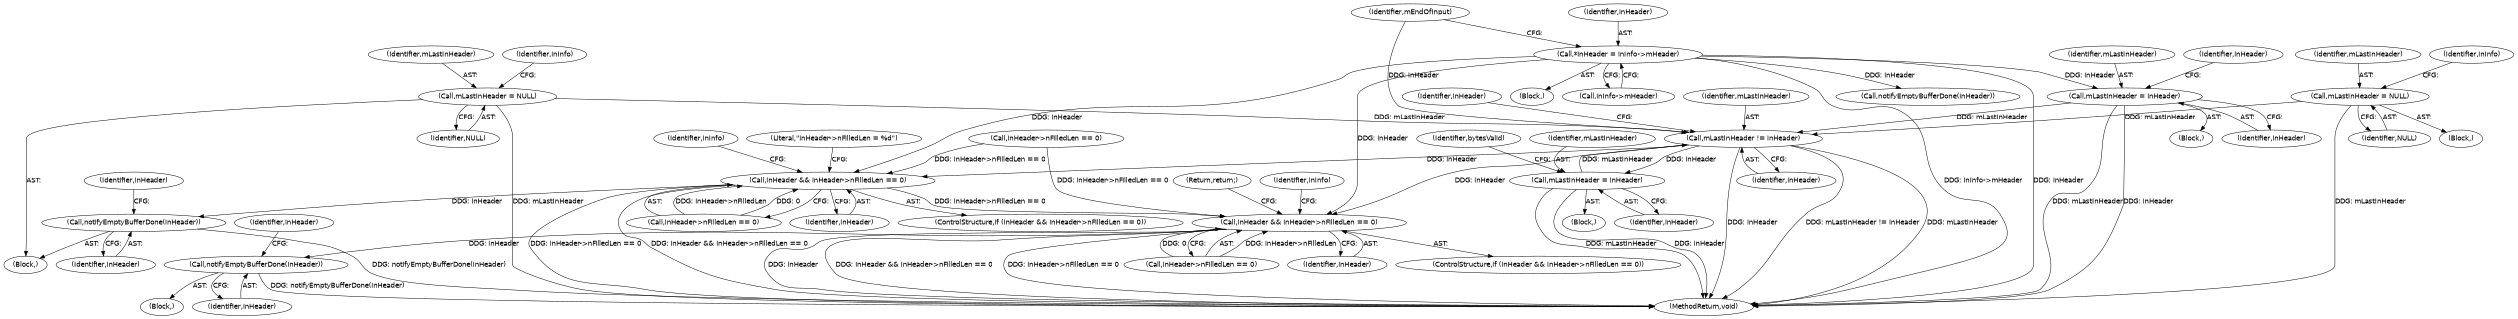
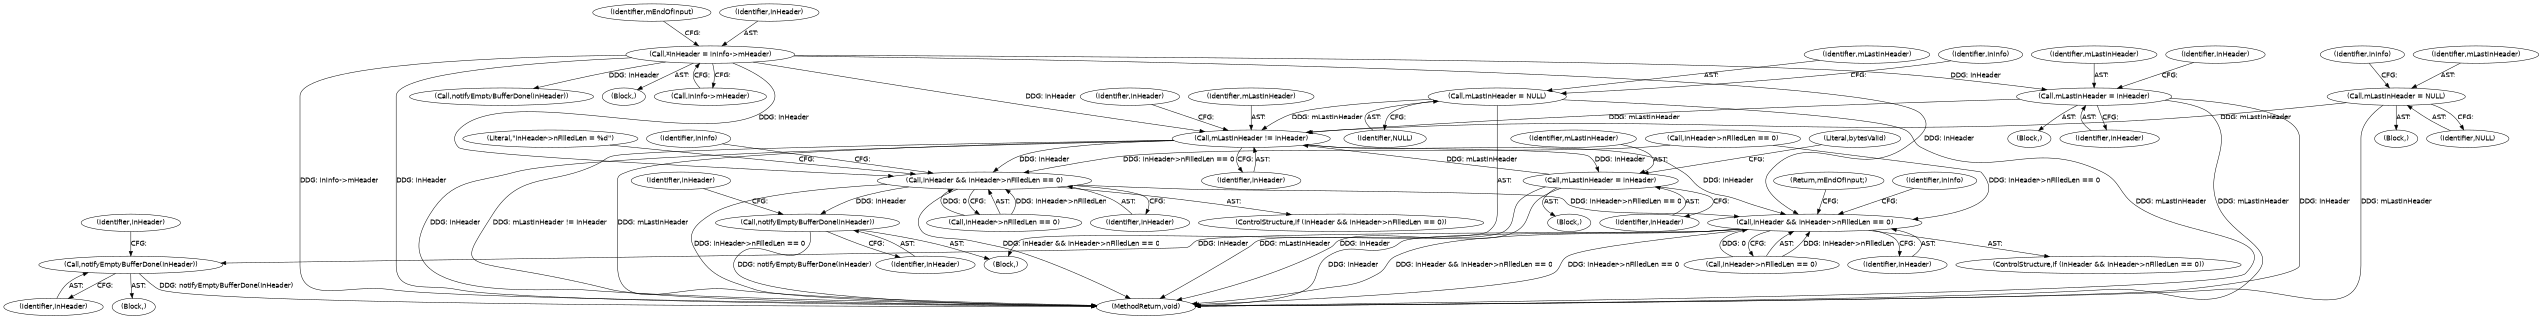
edge "(Identifier,mEndOfInput)" -> "(Call,mLastInHeader != inHeader)": now "(Call,*inHeader = inInfo->mHeader)" -> "(Call,mLastInHeader != inHeader)"
node "(Identifier,bytesValid)": label "(Identifier,bytesValid)" -> "(Literal,bytesValid)"
node "(Return,return;)": label "(Return,return;)" -> "(Return,mEndOfInput;)"
